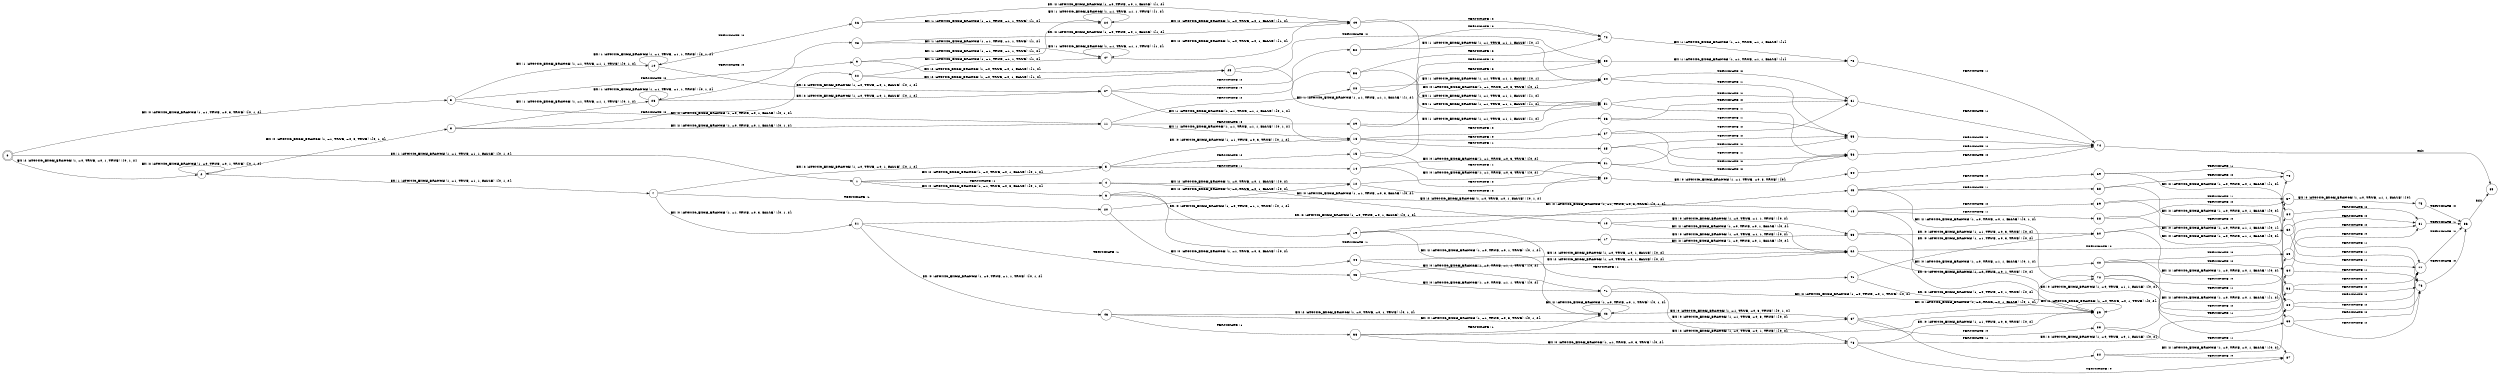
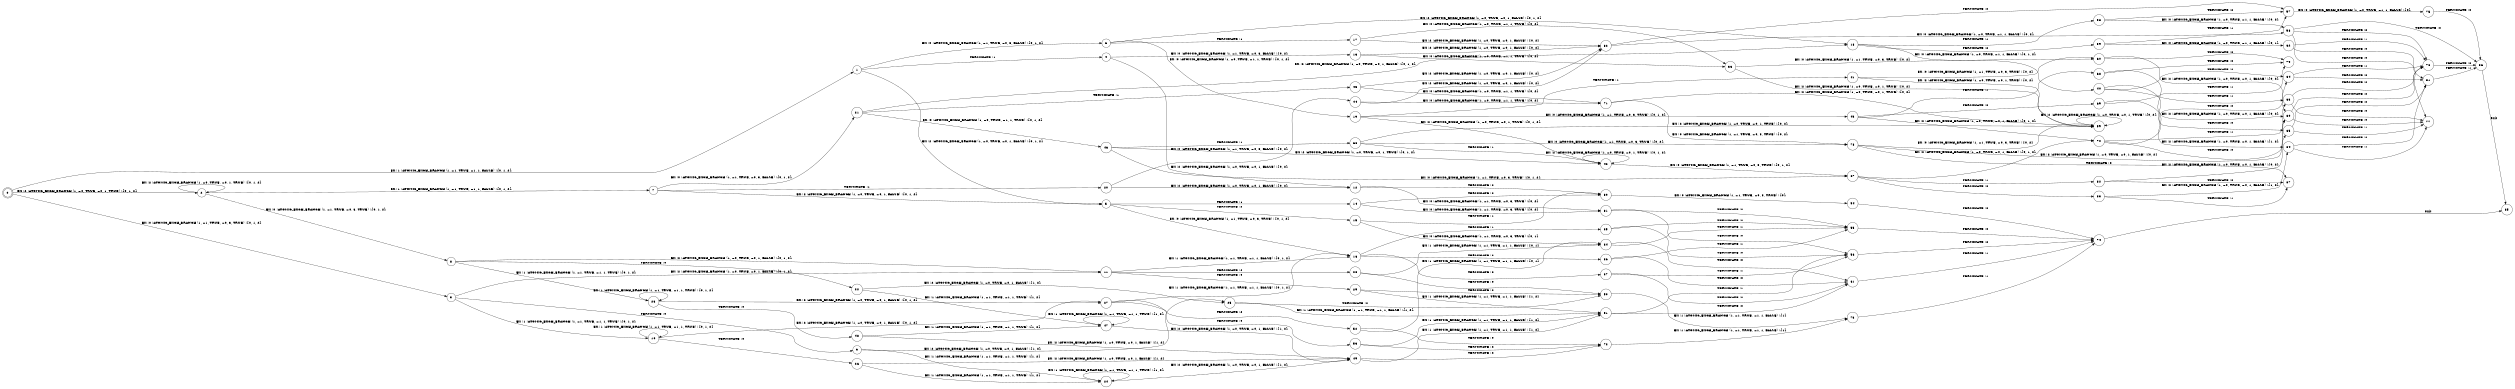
edge "77" -> "86": now "58" -> "86"
